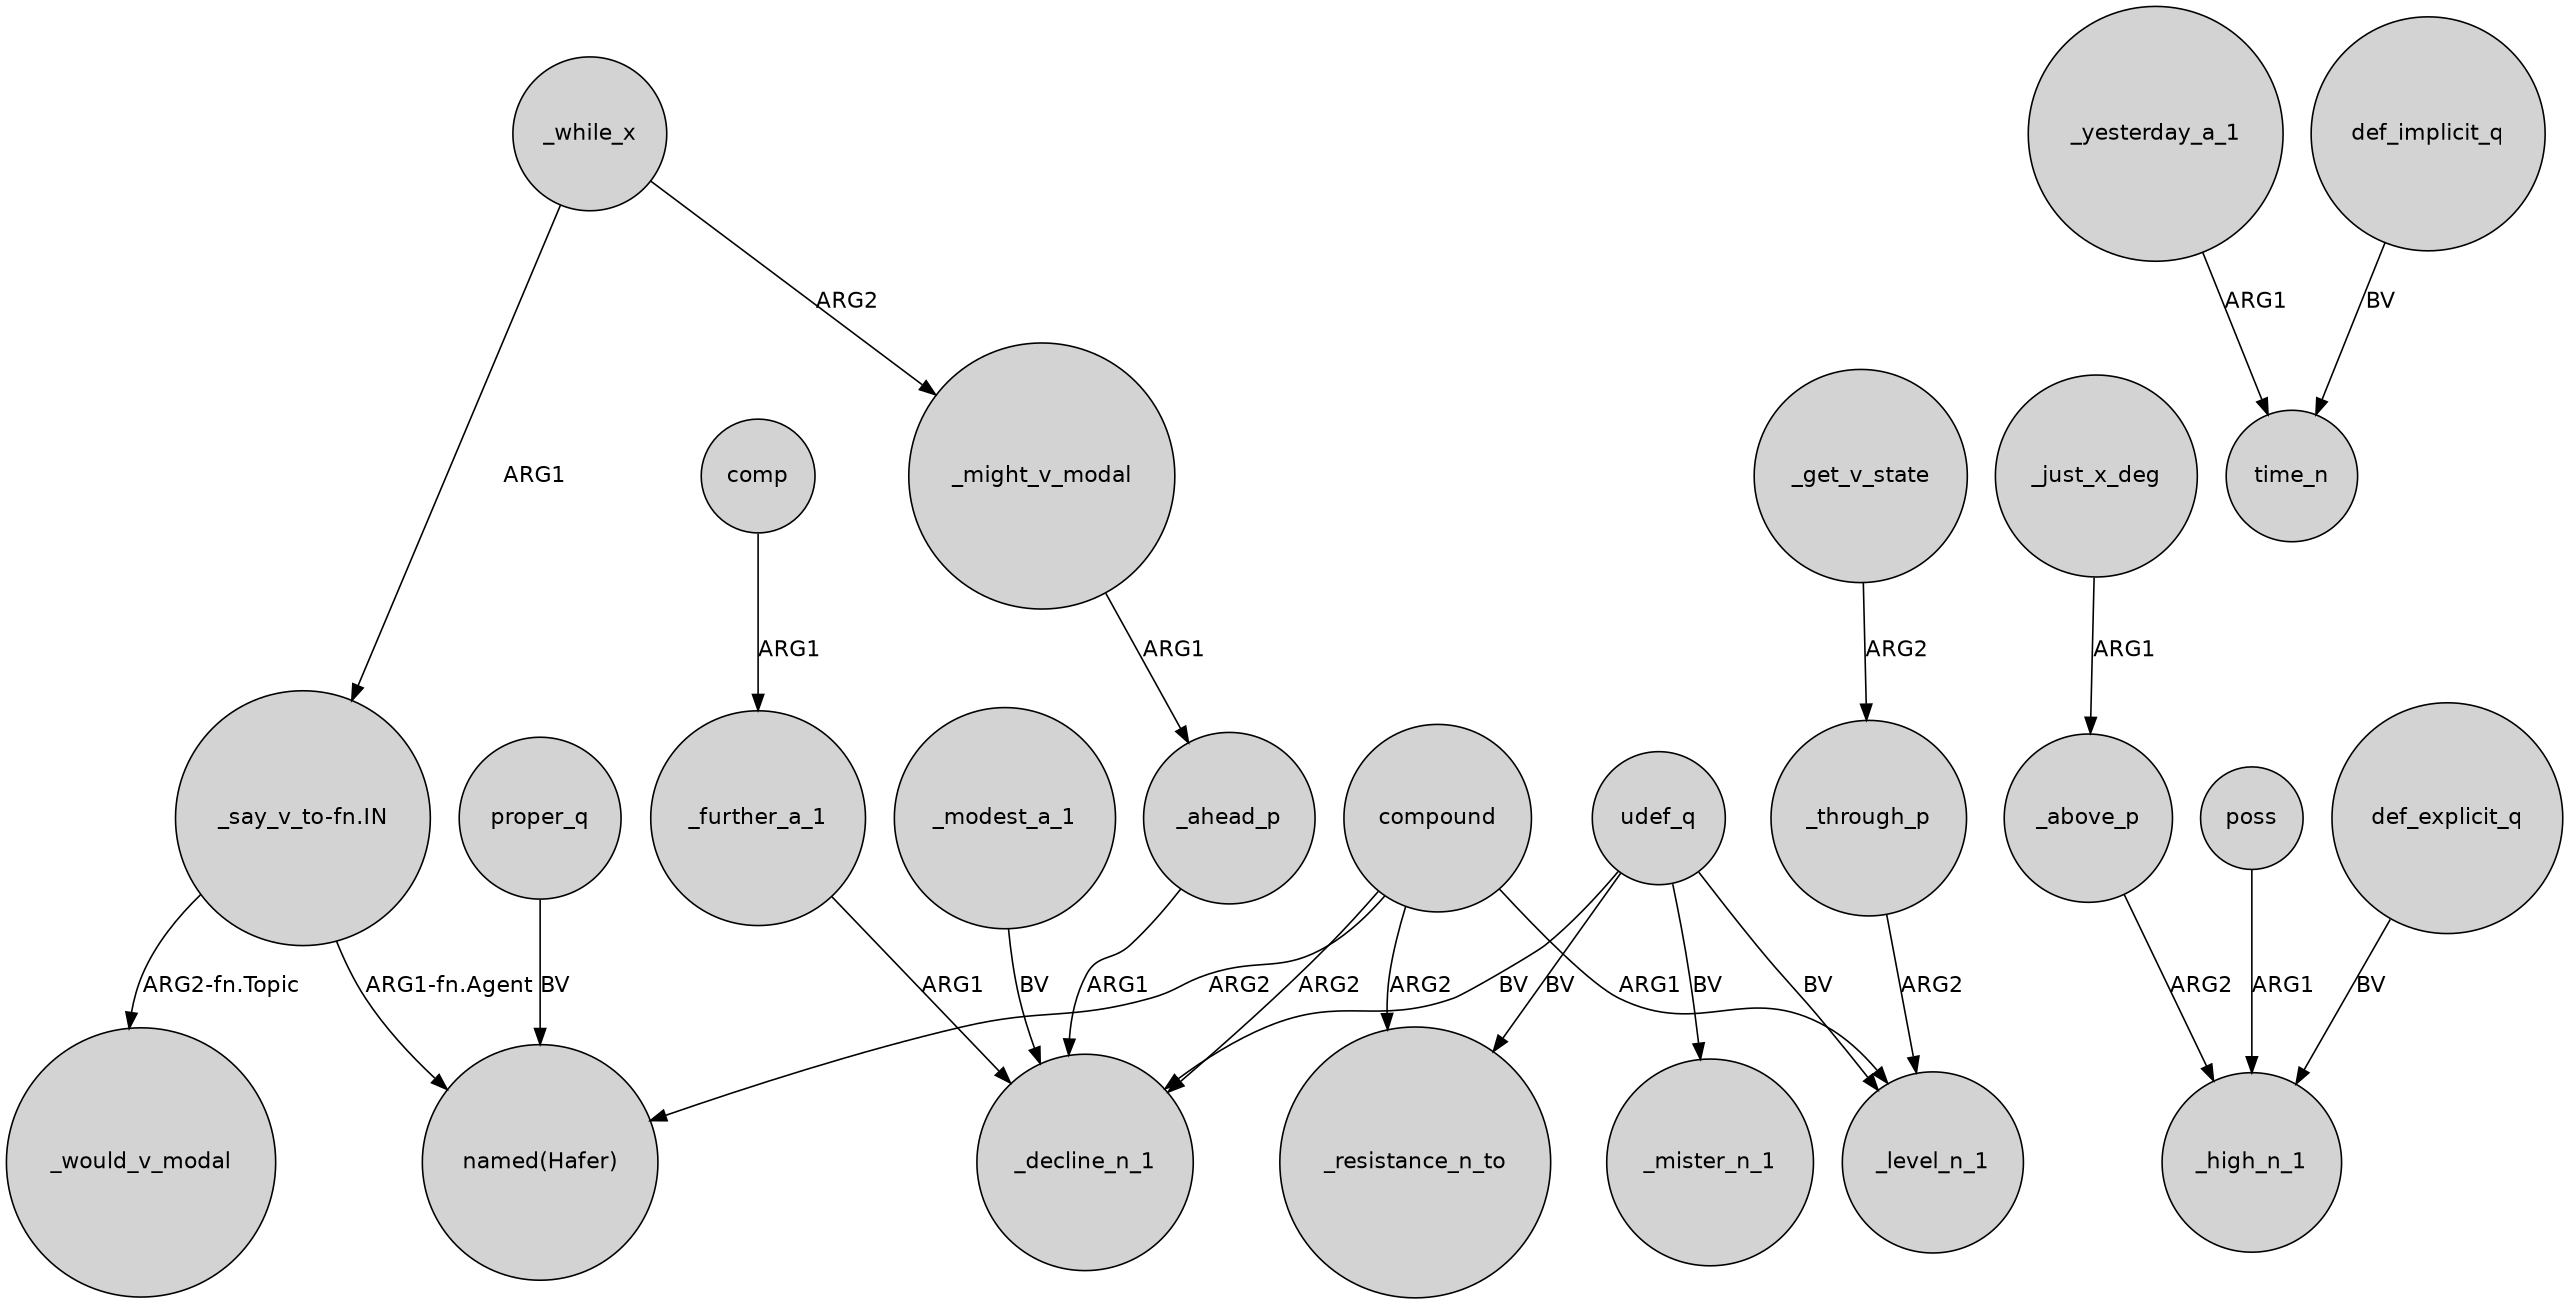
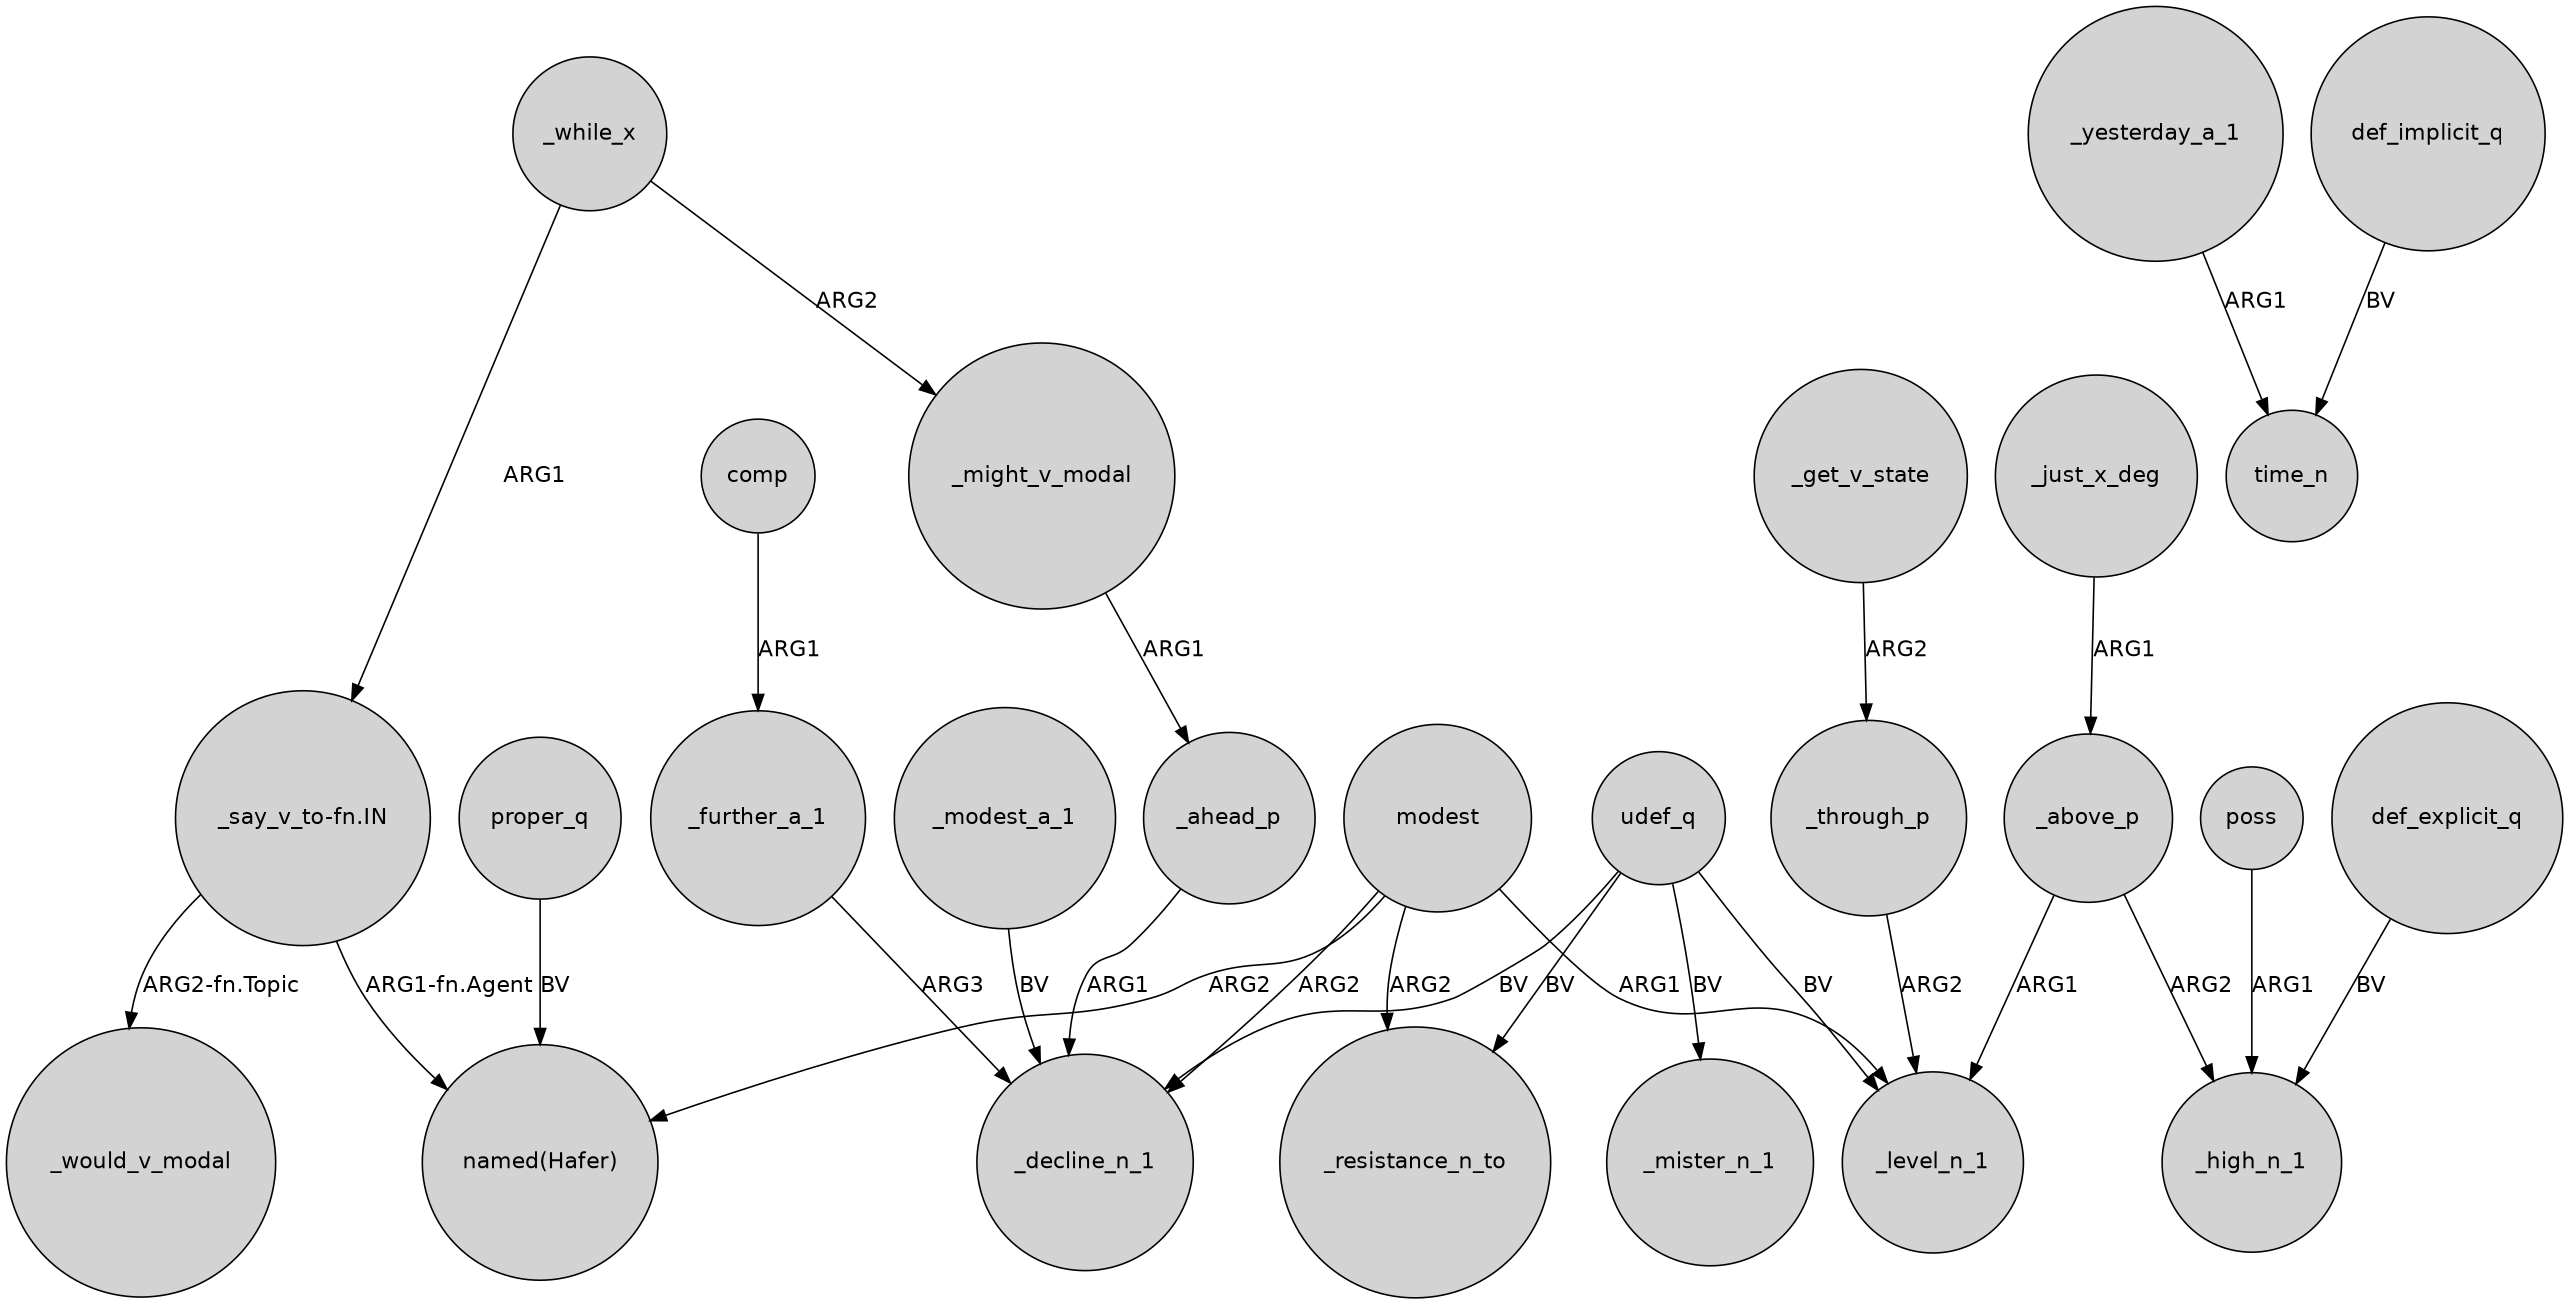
node "compound": label "compound" -> "modest"
edge "_above_p" -> "_level_n_1": added, label "ARG1"
edge "_further_a_1" -> "_decline_n_1": label "ARG1" -> "ARG3"
